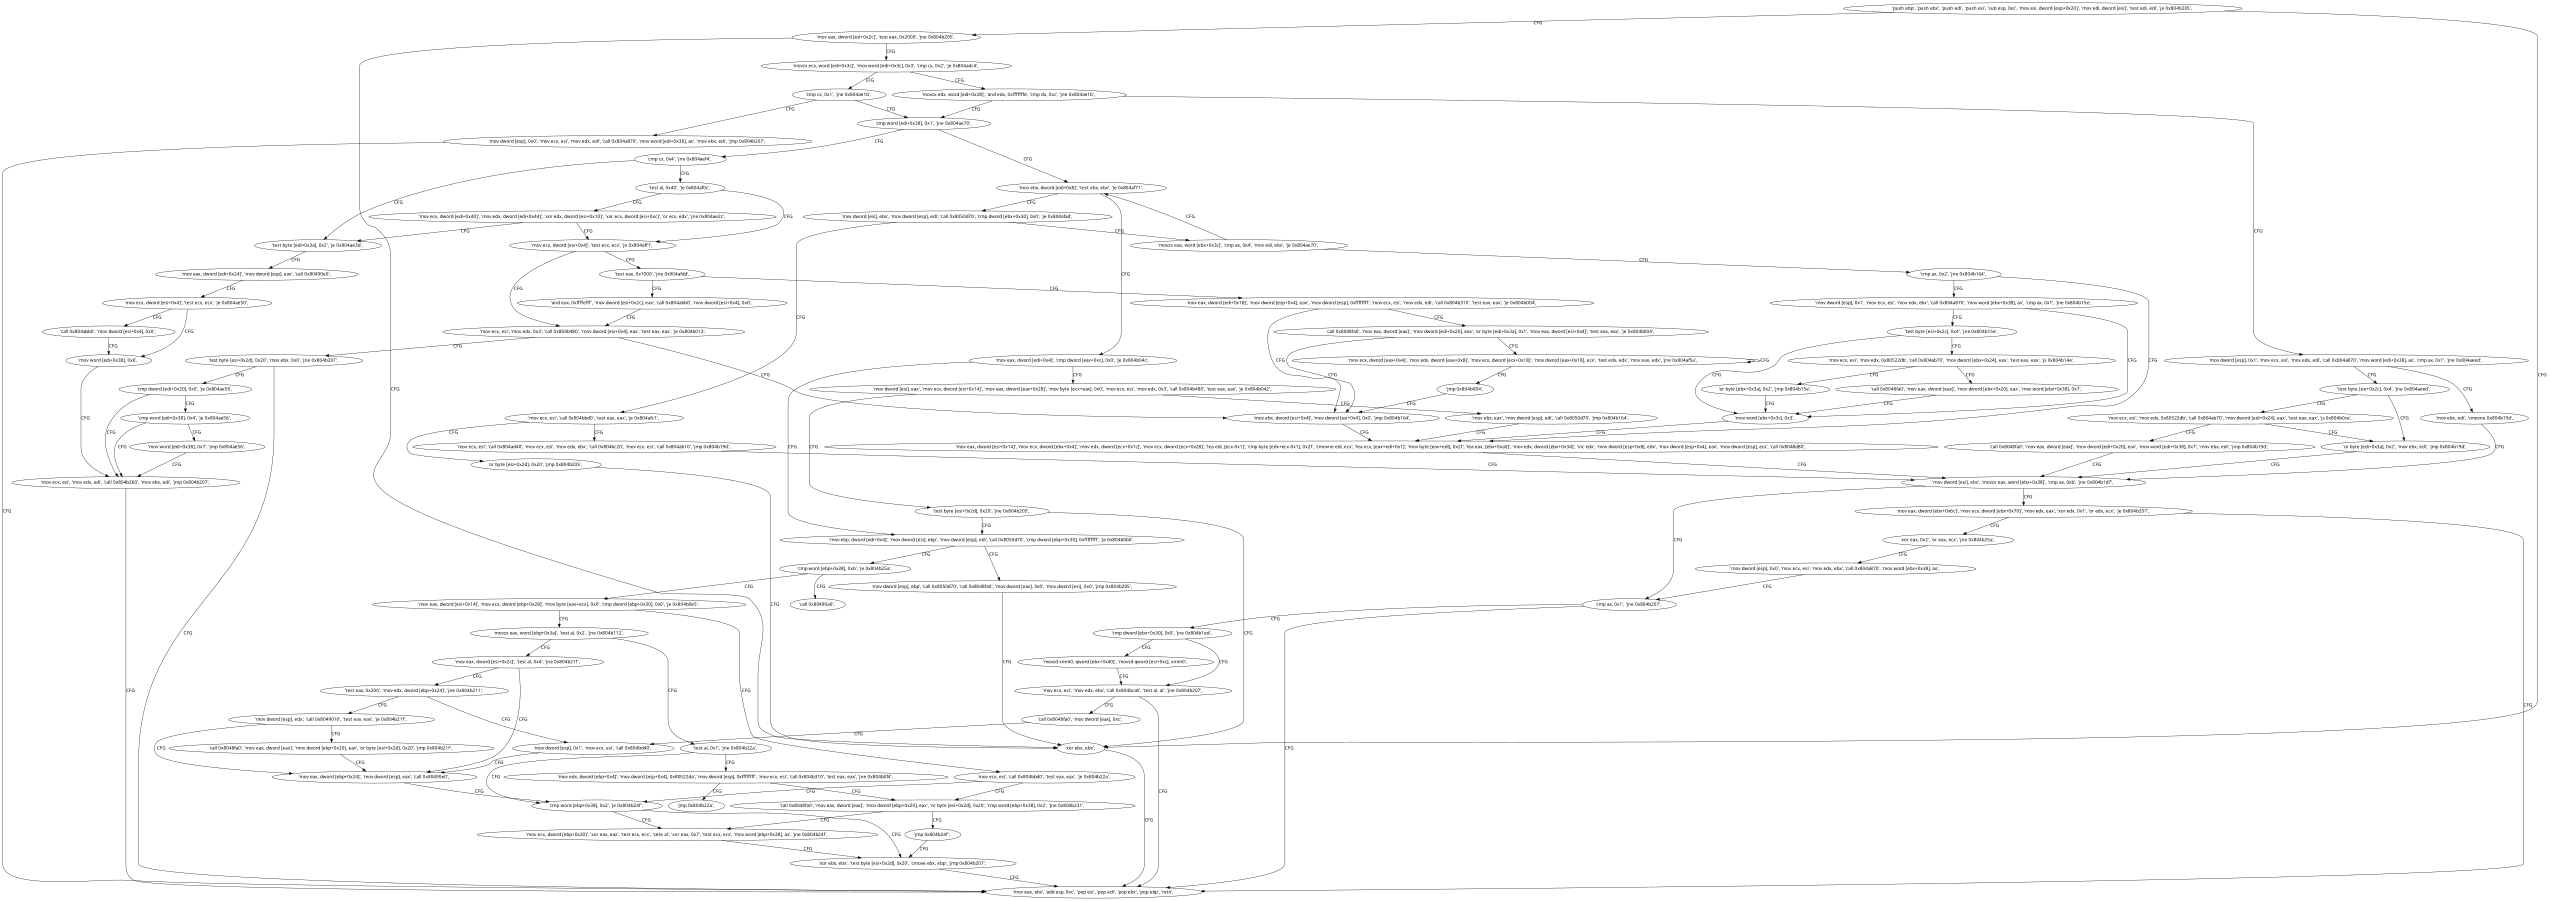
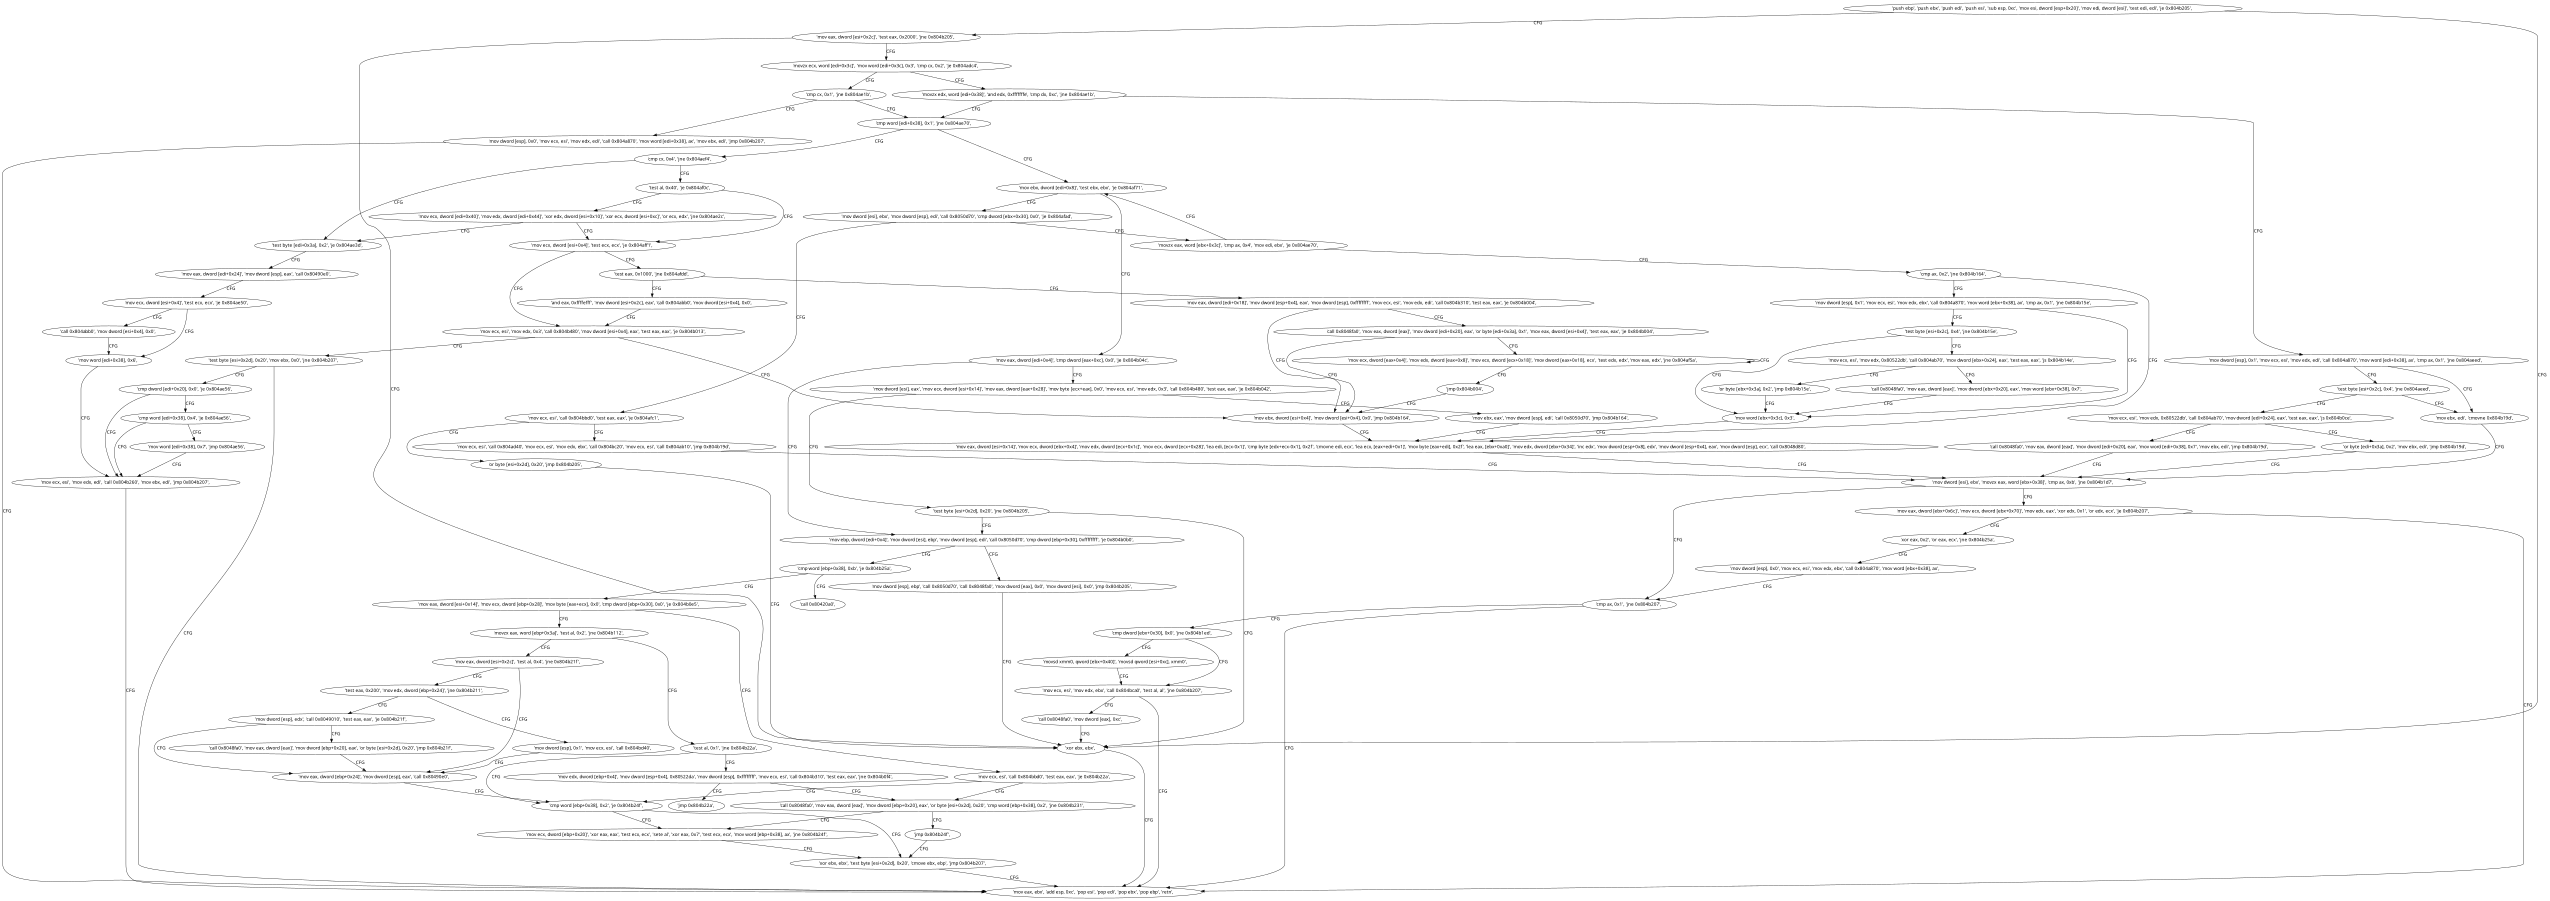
node "'test eax, 0x1000', 'jne 0x904afdd',": label "'test eax, 0x1000', 'jne 0x904afdd'," -> "'test eax, 0x1000', 'jne 0x804afdd',"
edge "'test byte [esi+0x2c], 0x4', 'jne 0x804aeed'," -> "'or byte [edi+0x3a], 0x2', 'mov ebx, edi', 'jmp 0x804b19d',": now "'test byte [esi+0x2c], 0x4', 'jne 0x804aeed'," -> "'mov ebx, edi', 'cmovne 0x804b19d',"
node "'call 0x80490a0',": label "'call 0x80490a0'," -> "'call 0x80420a0',"
edge "'call 0x8048fa0', 'mov dword [eax], 0xc'," -> "'mov dword [esp], 0x1', 'mov ecx, esi', 'call 0x804bd40',": now "'call 0x8048fa0', 'mov dword [eax], 0xc'," -> "'xor ebx, ebx',"
